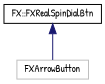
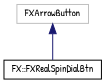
edge "FXArrowButton" -> "FX::FXRealSpinDialBtn": reversed
